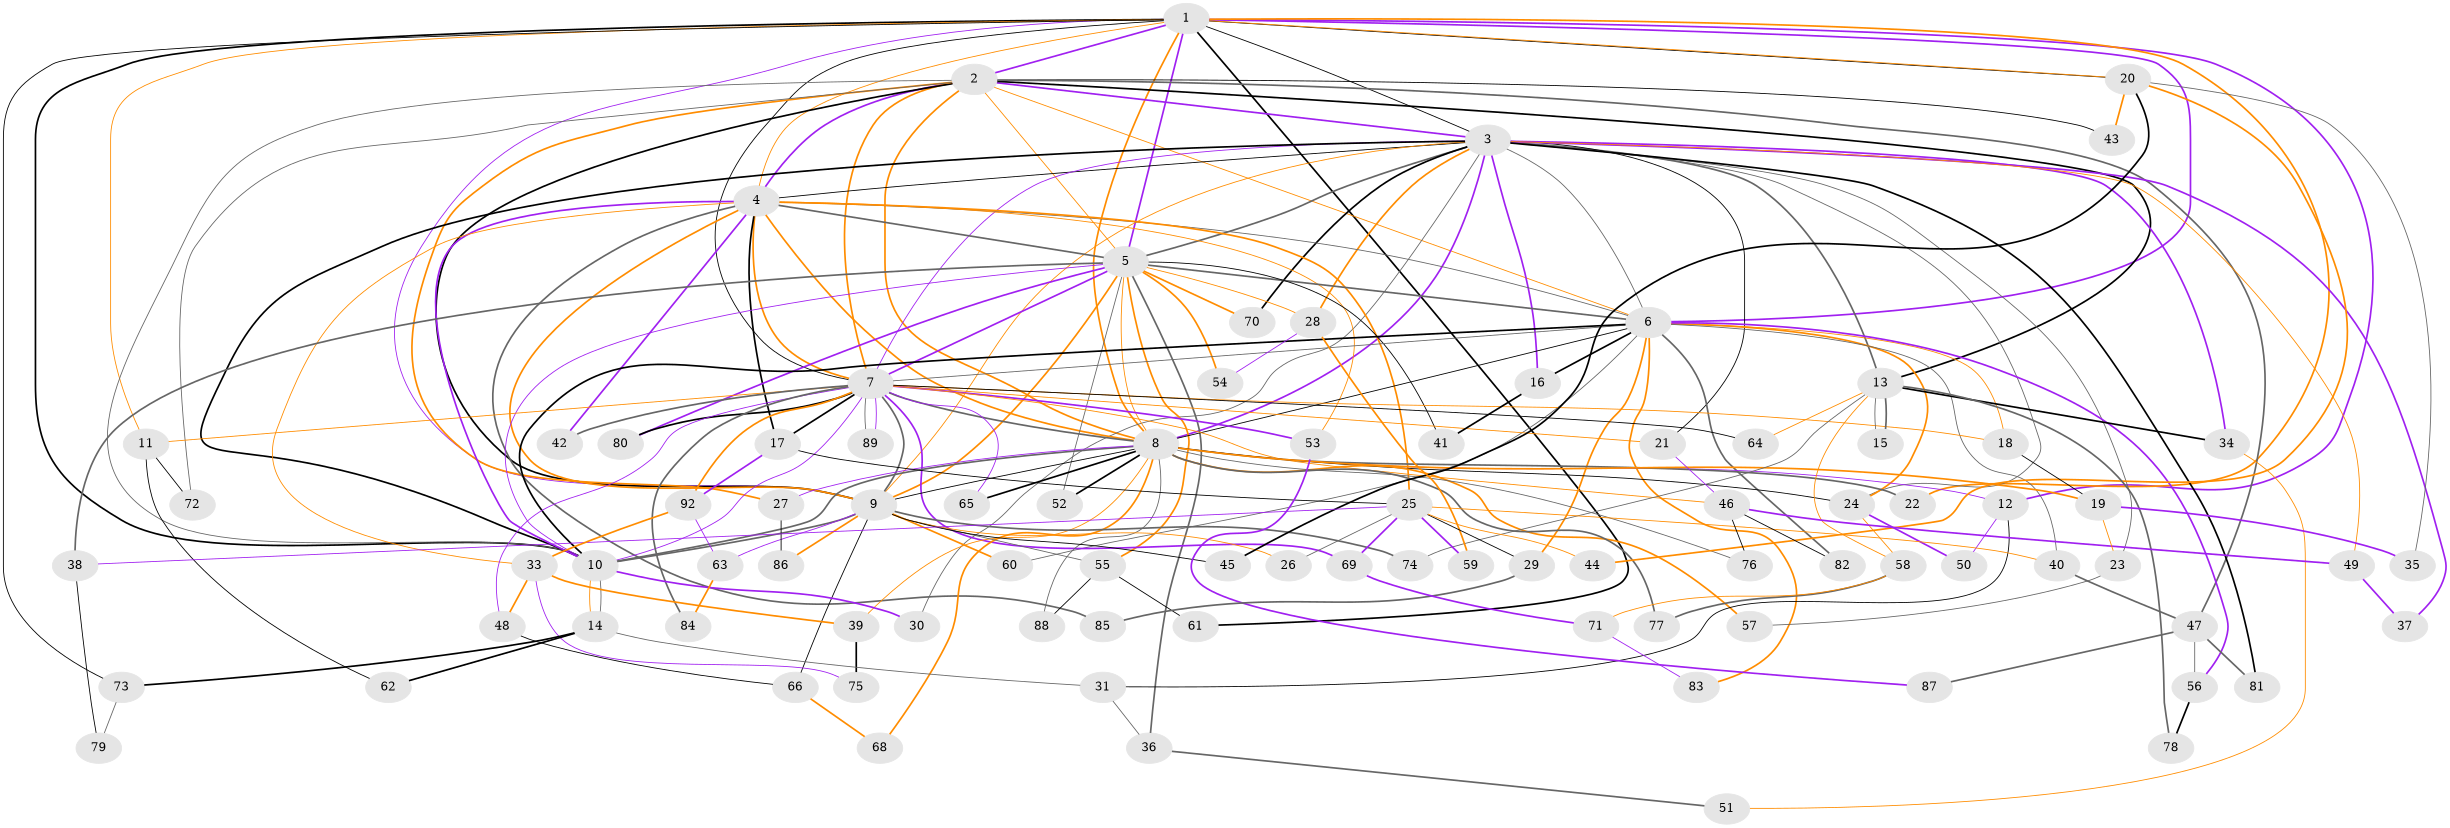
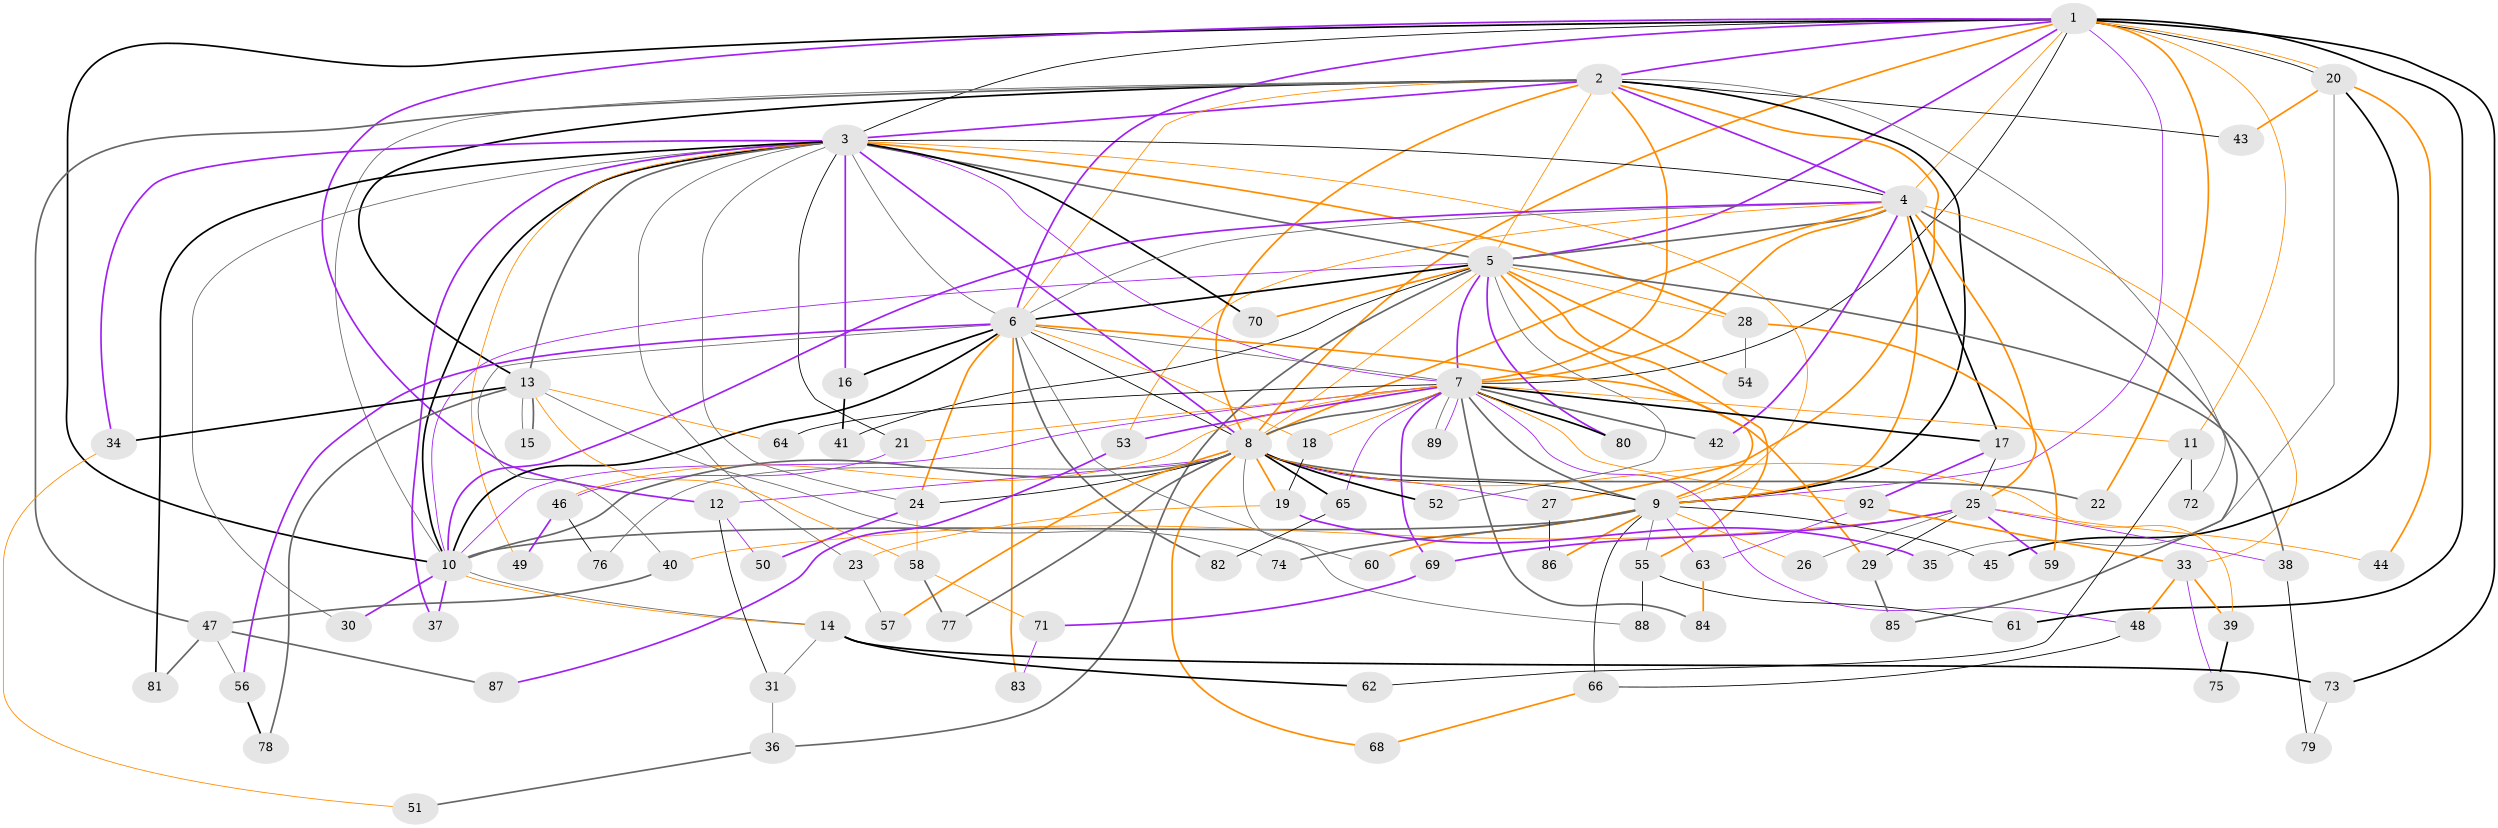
edge "1" -- "73": style solid -> bold
edge "5" -- "6": color gray40 -> black
edge "7" -- "92": style bold -> solid
edge "46" -- "82": now "65" -- "82"
edge "49" -- "37": now "10" -- "37"
